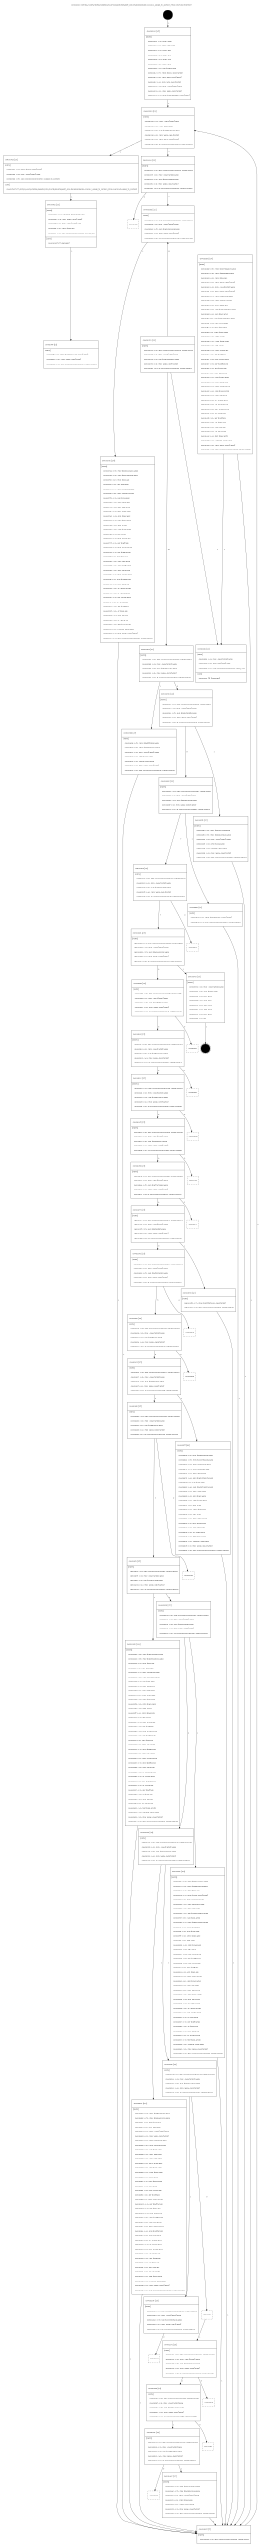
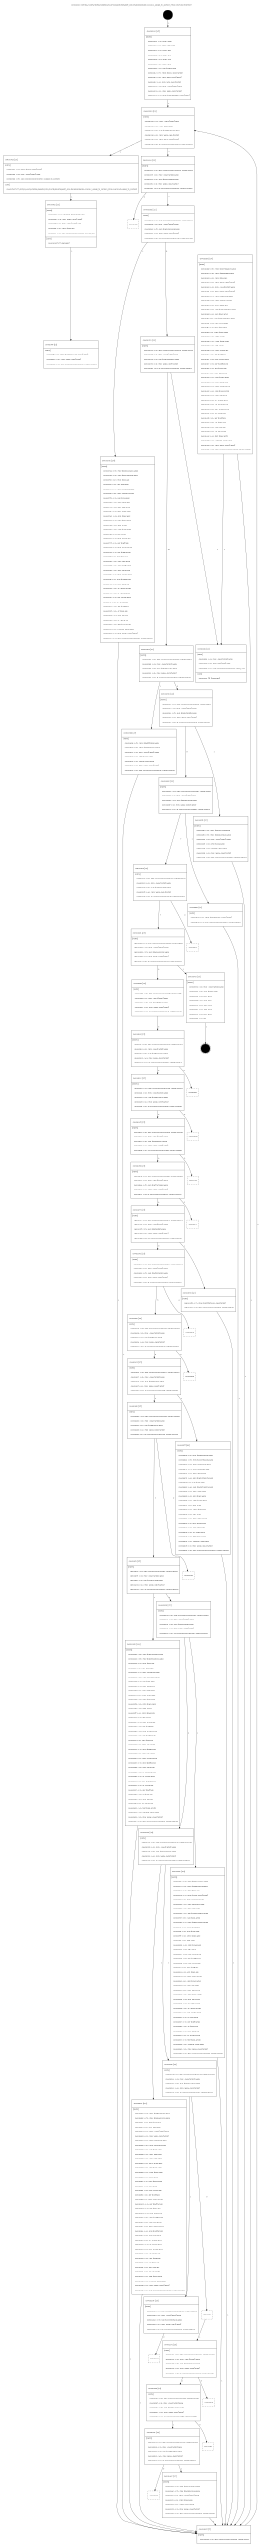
edge "0x40a070 [22]" -> "0x40a05a [22]": reversed
node "0x40a631": removed
